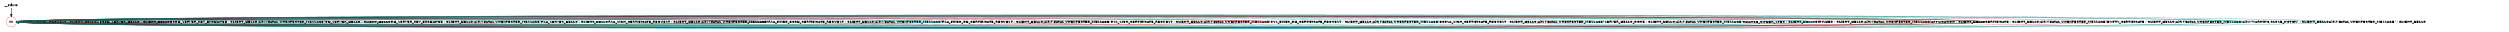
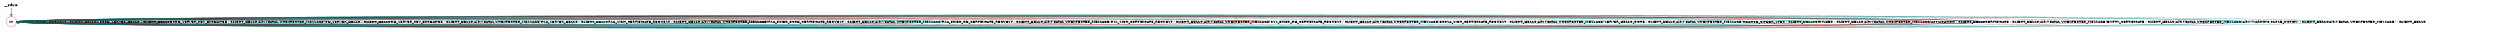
edge "__start0" -> "s0": color black -> teal
